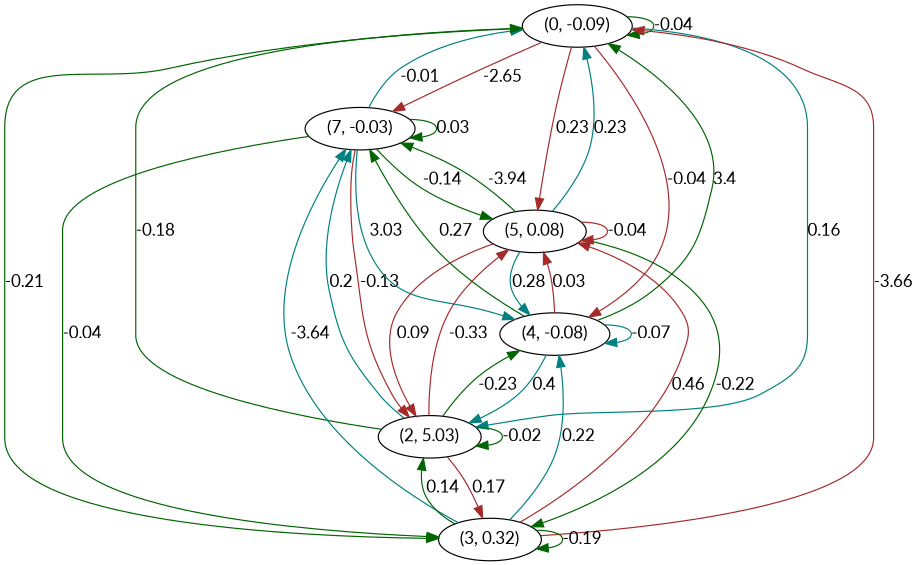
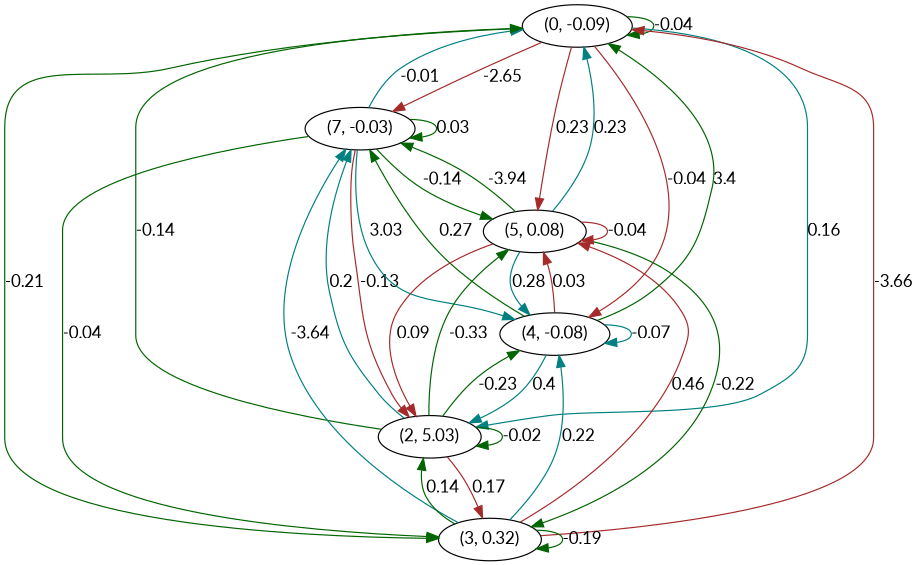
edge "(2, 5.03)" -> "(0, -0.09)": label "-0.18" -> "-0.14"
edge "(2, 5.03)" -> "(5, 0.08)": color brown -> darkgreen
